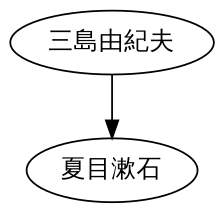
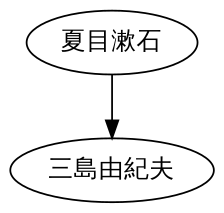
edge "三島由紀夫" -> "夏目漱石": reversed
